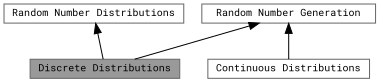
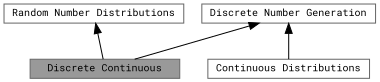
node "Random Number Generation": label "Random Number Generation" -> "Discrete Number Generation"
node "Discrete Distributions": label "Discrete Distributions" -> "Discrete Continuous"
